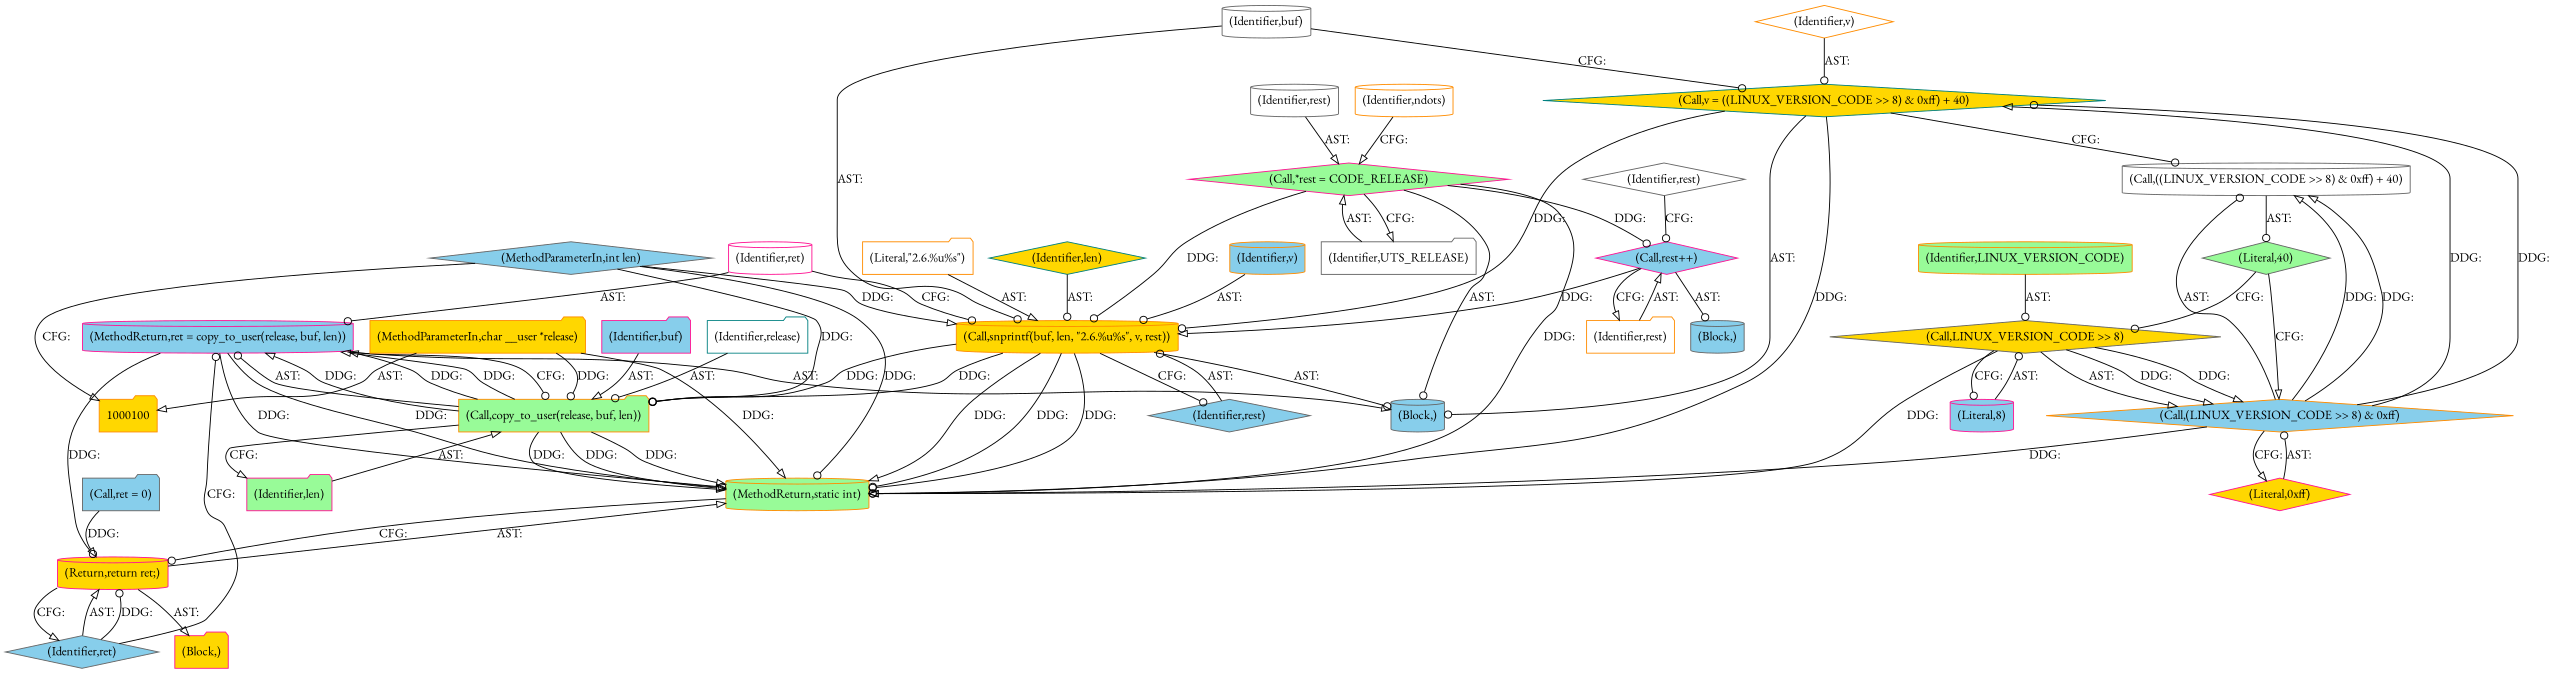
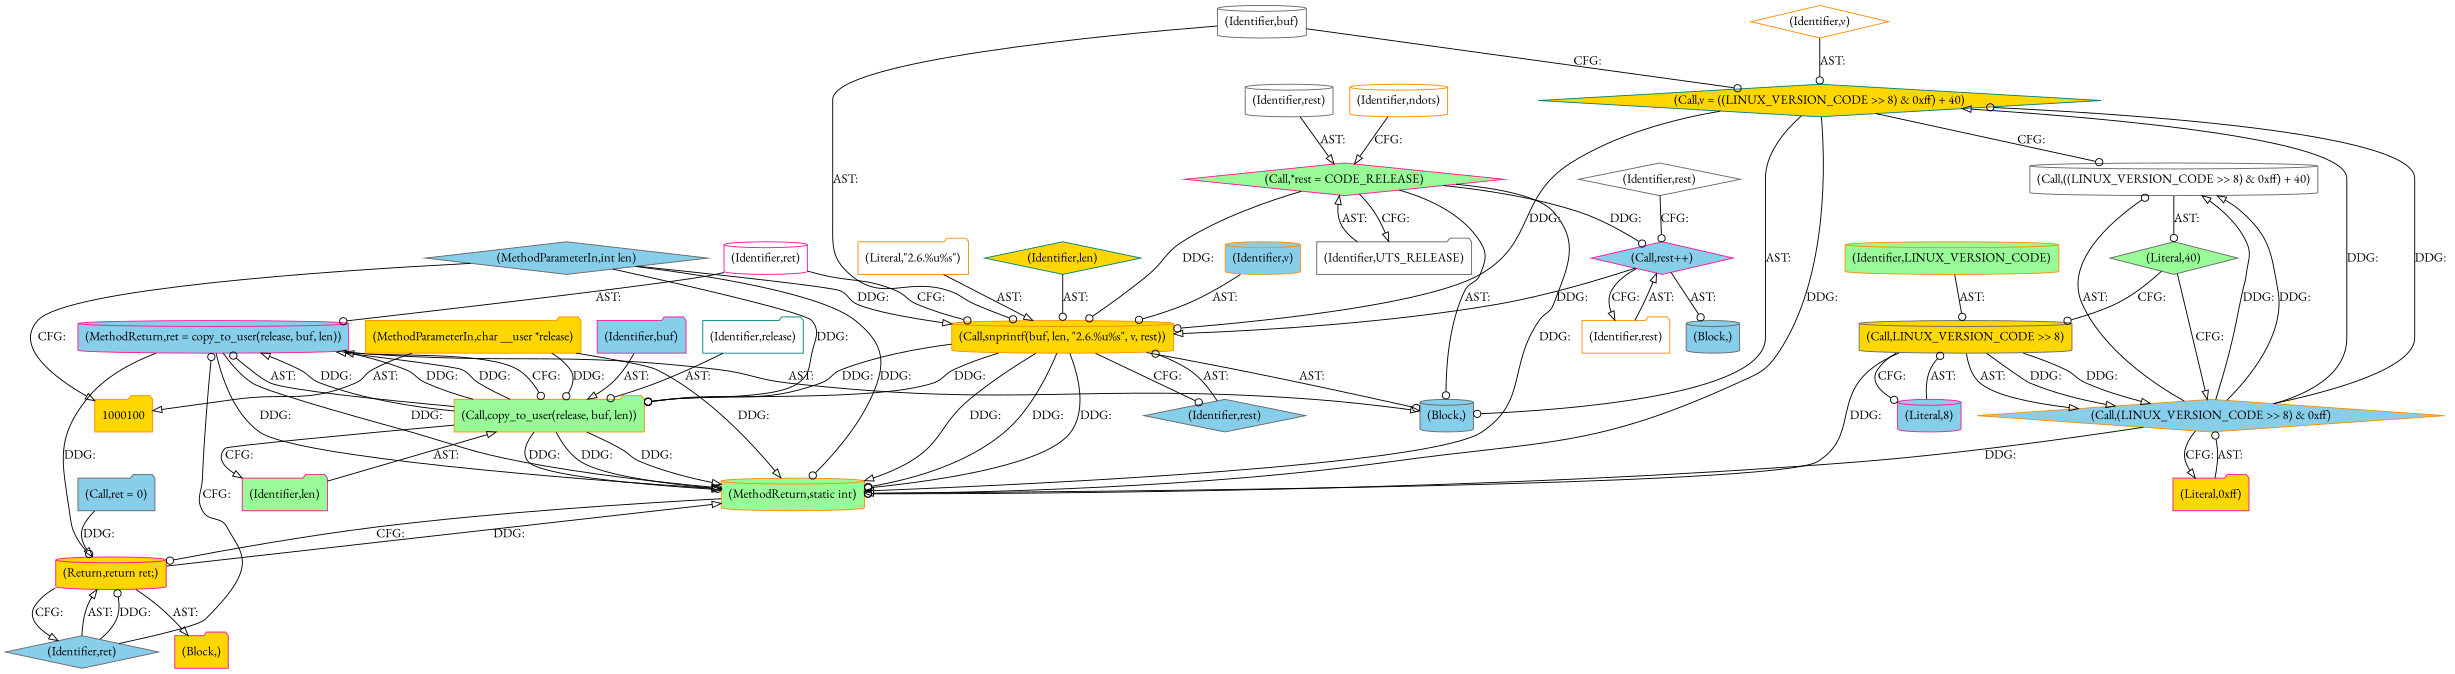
node "(Call,LINUX_VERSION_CODE >> 8)": shape diamond -> cylinder
node "(Literal,0xff)": shape diamond -> folder
edge "(Return,return ret;)" -> "(MethodReturn,static int)": label "AST: " -> "DDG: "
